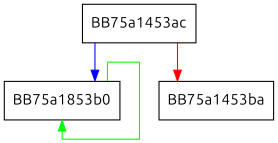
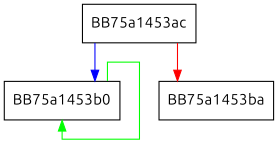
node "BB75a1853b0": label "BB75a1853b0" -> "BB75a1453b0"
